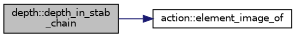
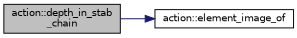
node "depth::depth_in_stab _chain": label "depth::depth_in_stab _chain" -> "action::depth_in_stab _chain"
